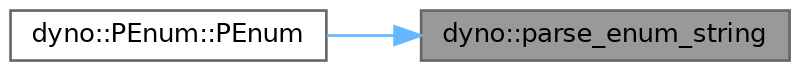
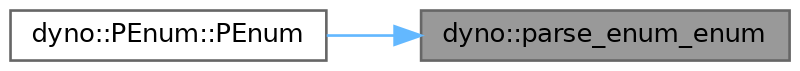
node "dyno::parse_enum_string": label "dyno::parse_enum_string" -> "dyno::parse_enum_enum"
